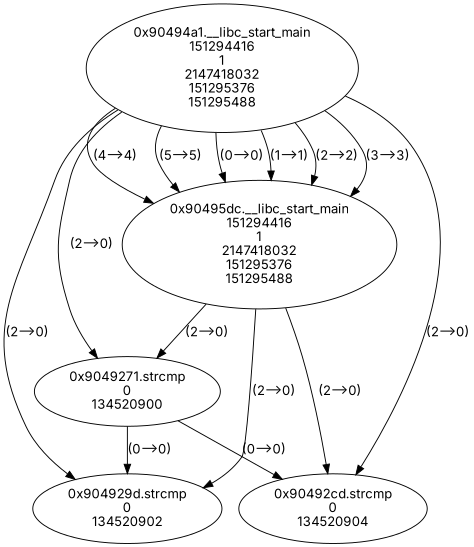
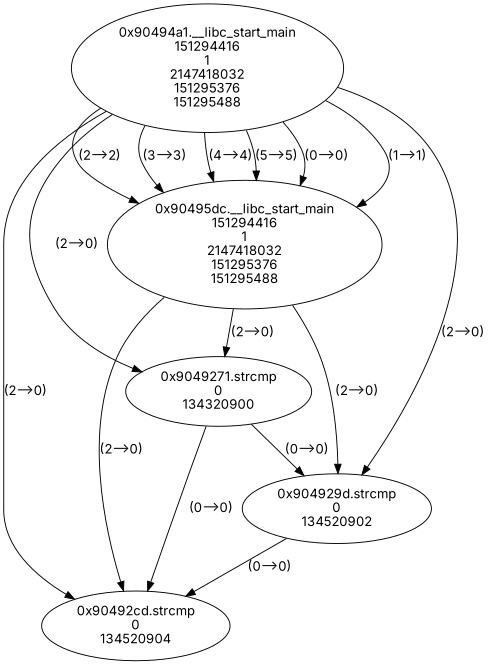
node "0x9049271.strcmp 0 134520900": label "0x9049271.strcmp 0 134520900" -> "0x9049271.strcmp 0 134320900"
edge "0x904929d.strcmp 0 134520902" -> "0x90492cd.strcmp 0 134520904": added, label "(0-->0)"
